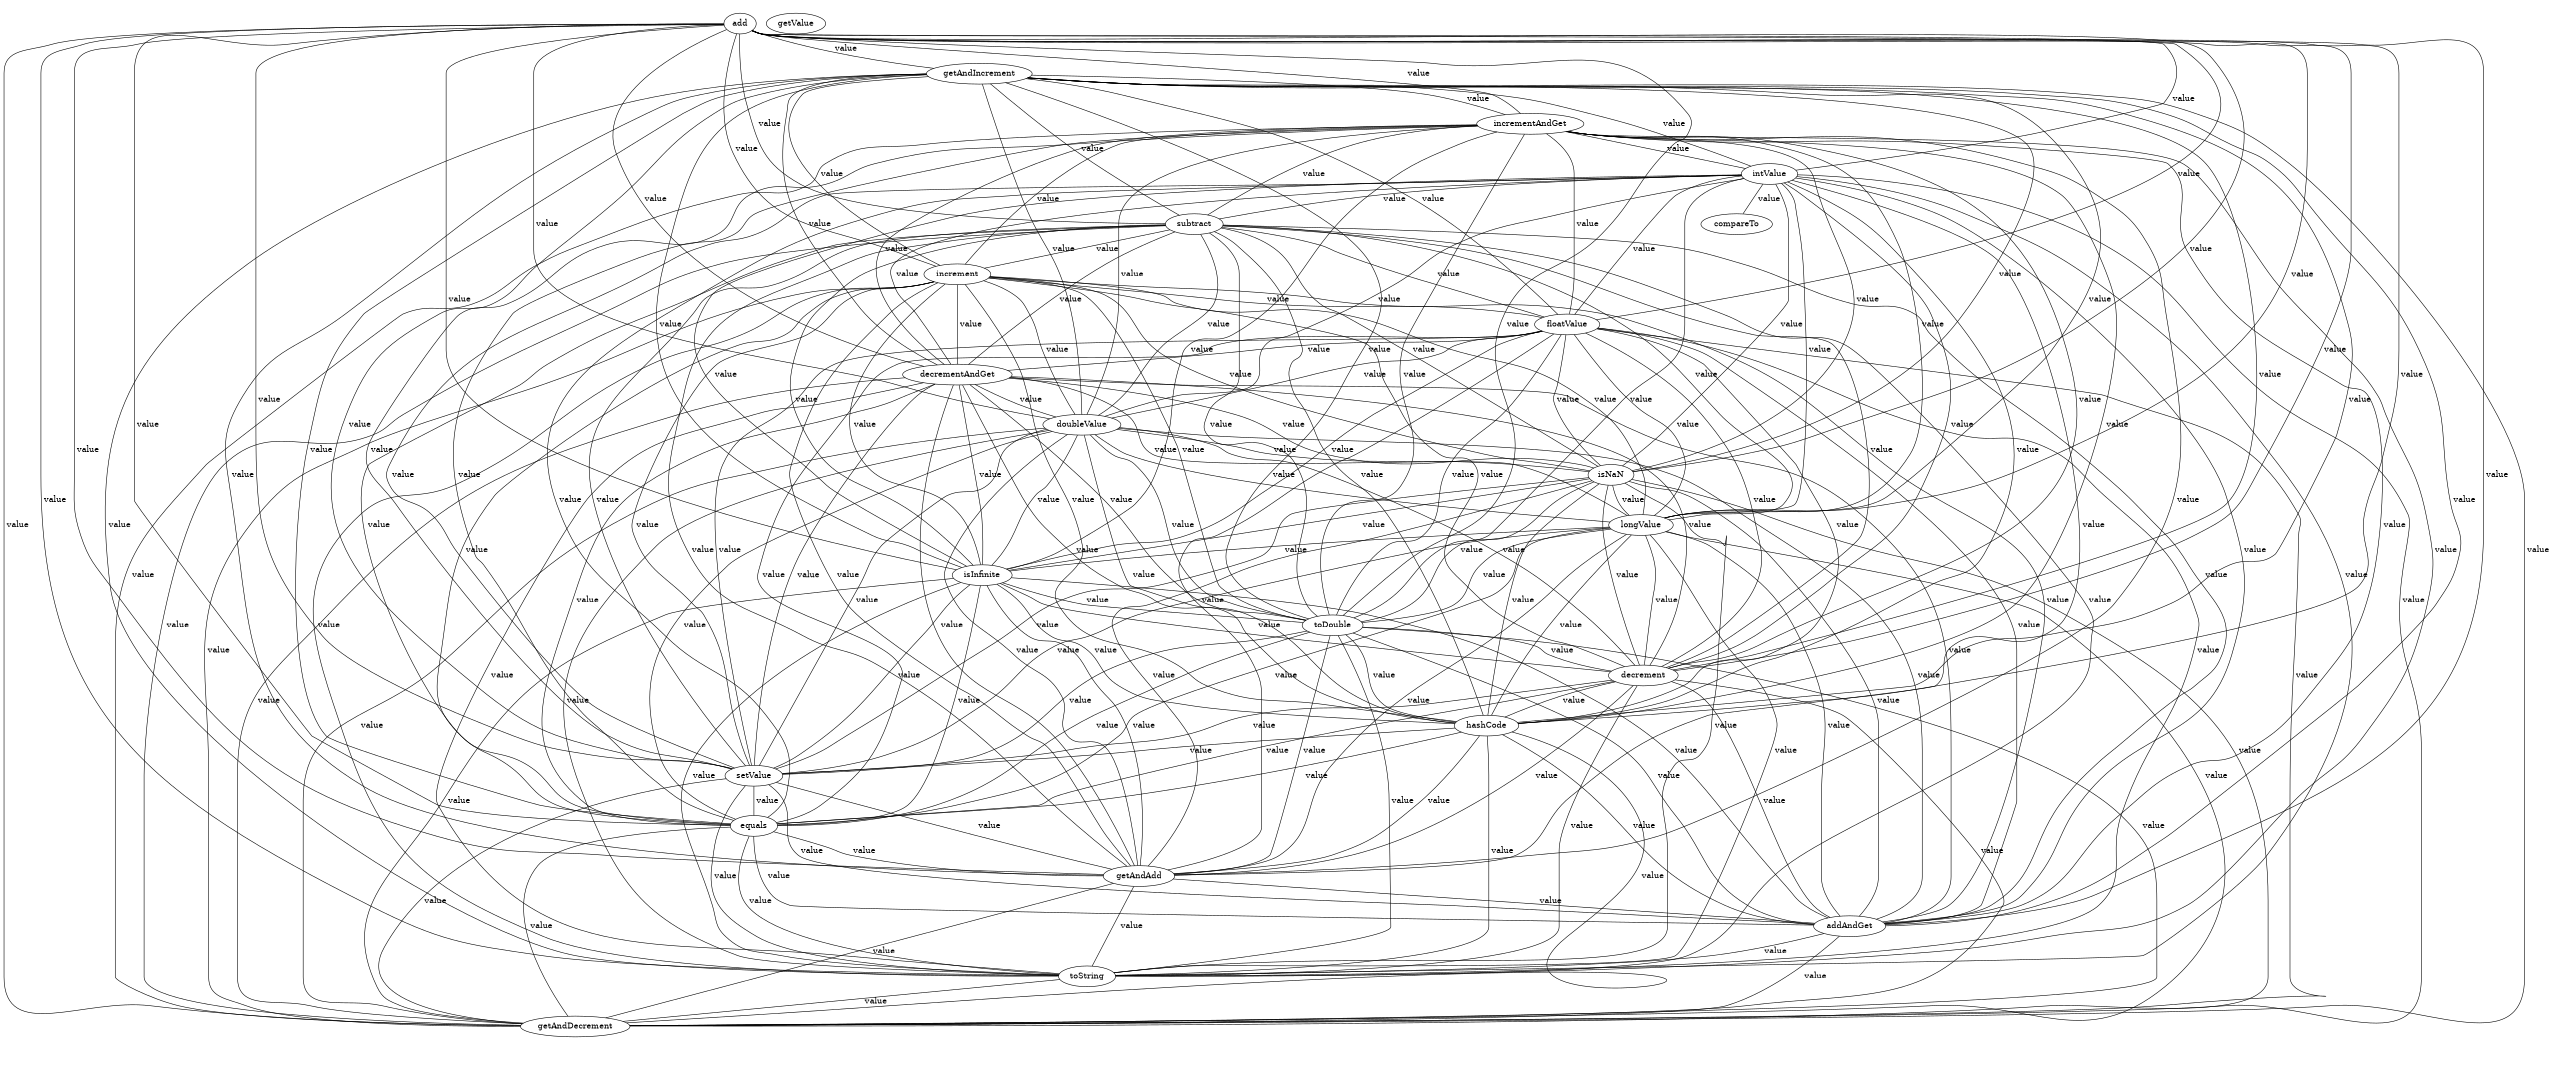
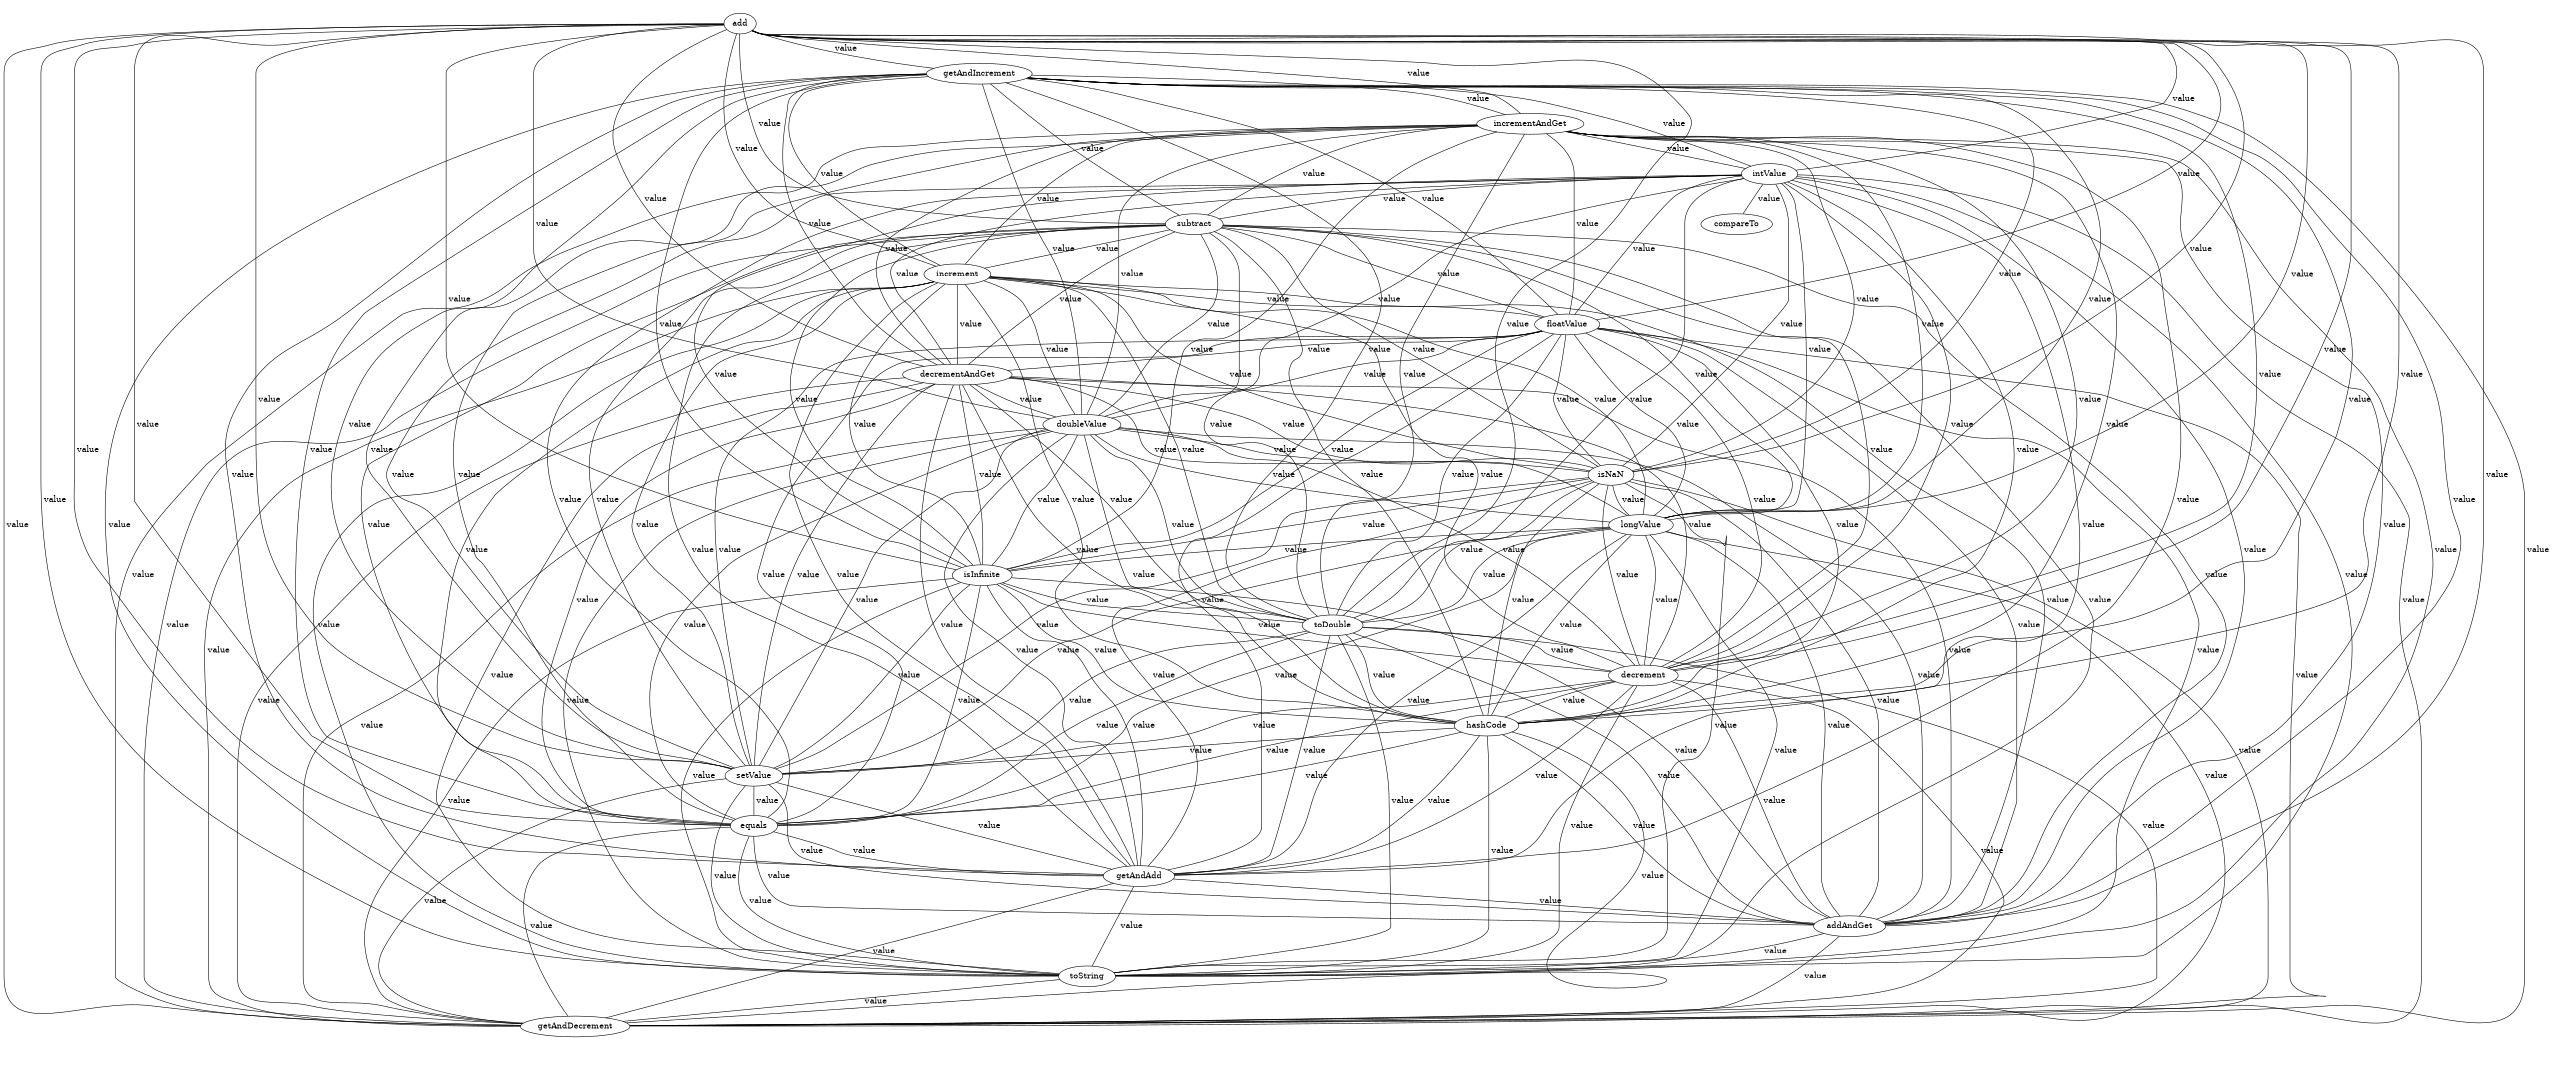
node "getValue": removed
